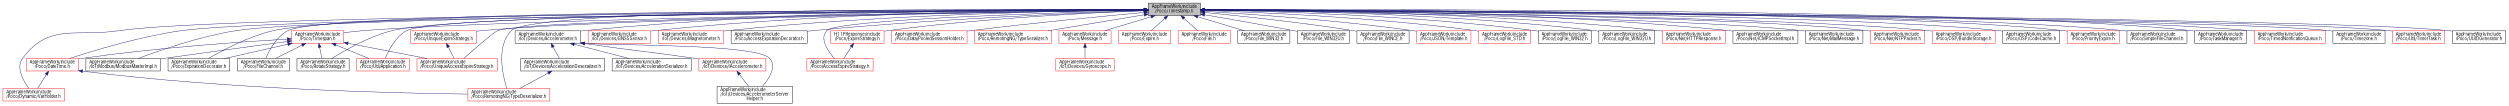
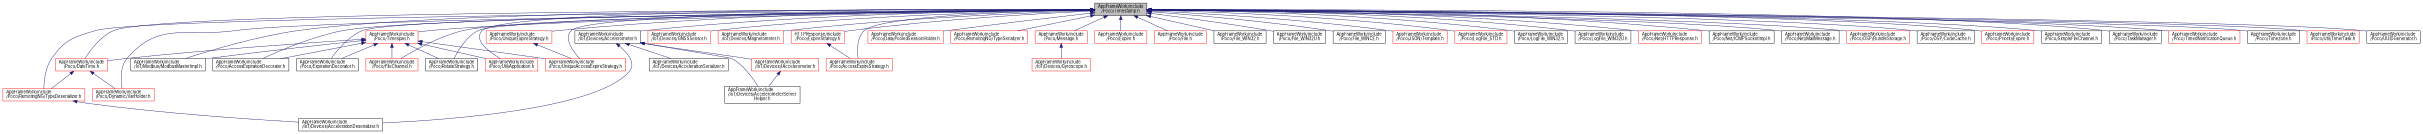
node "AppFrameWork/include /Poco/Net/NTPPacket.h": removed
edge "AppFrameWork/include /Poco/AccessExpirationDecorator.h" -> "AppFrameWork/include /Poco/Timespan.h": added
node "AppFrameWork/include /Poco/FileChannel.h": color black -> red
edge "AppFrameWork/include /Poco/RemotingNG/TypeDeserializer.h" -> "AppFrameWork/include /IoT/Devices/AccelerationDeserializer.h": reversed
